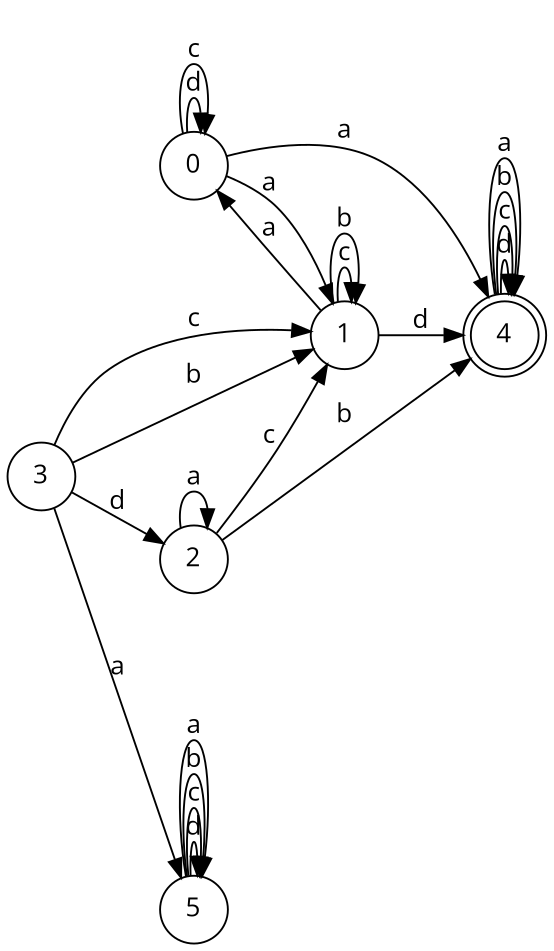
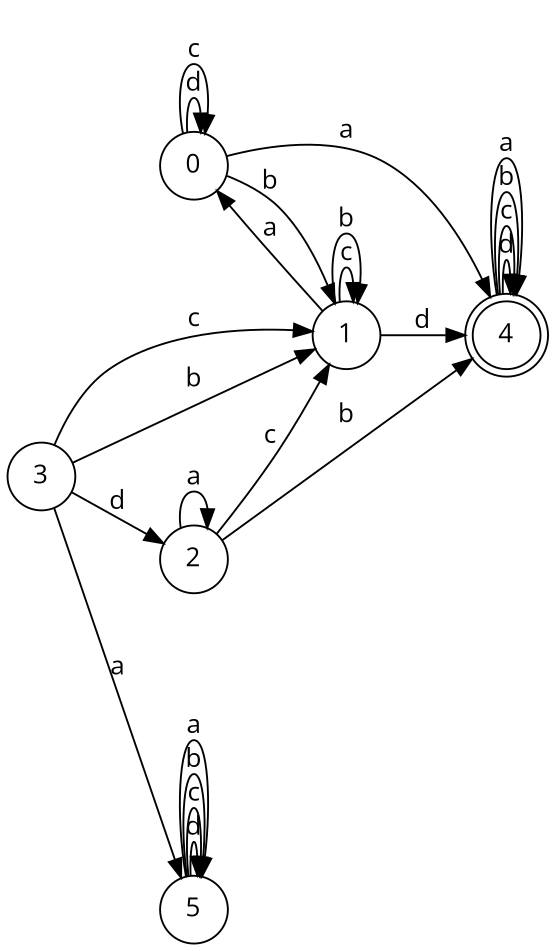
edge "0" -> "1": label "a" -> "b"
